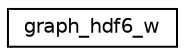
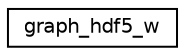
node "graph_hdf6_w": label "graph_hdf6_w" -> "graph_hdf5_w"
